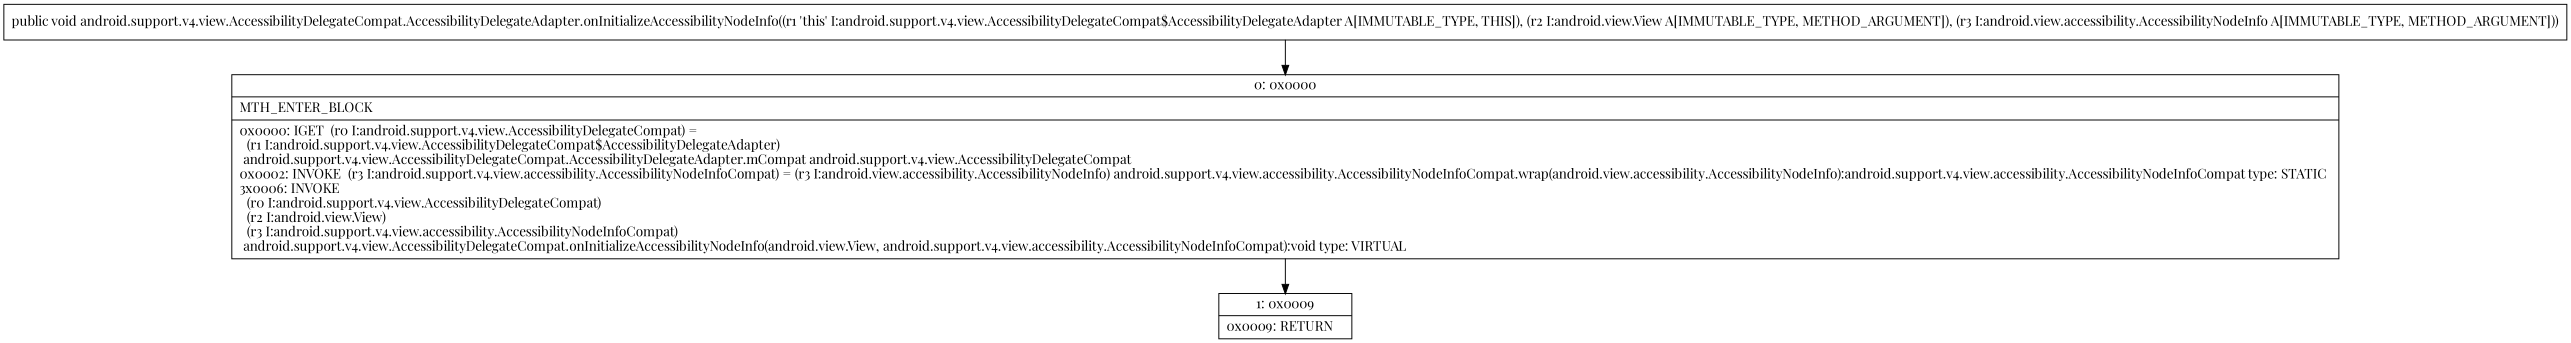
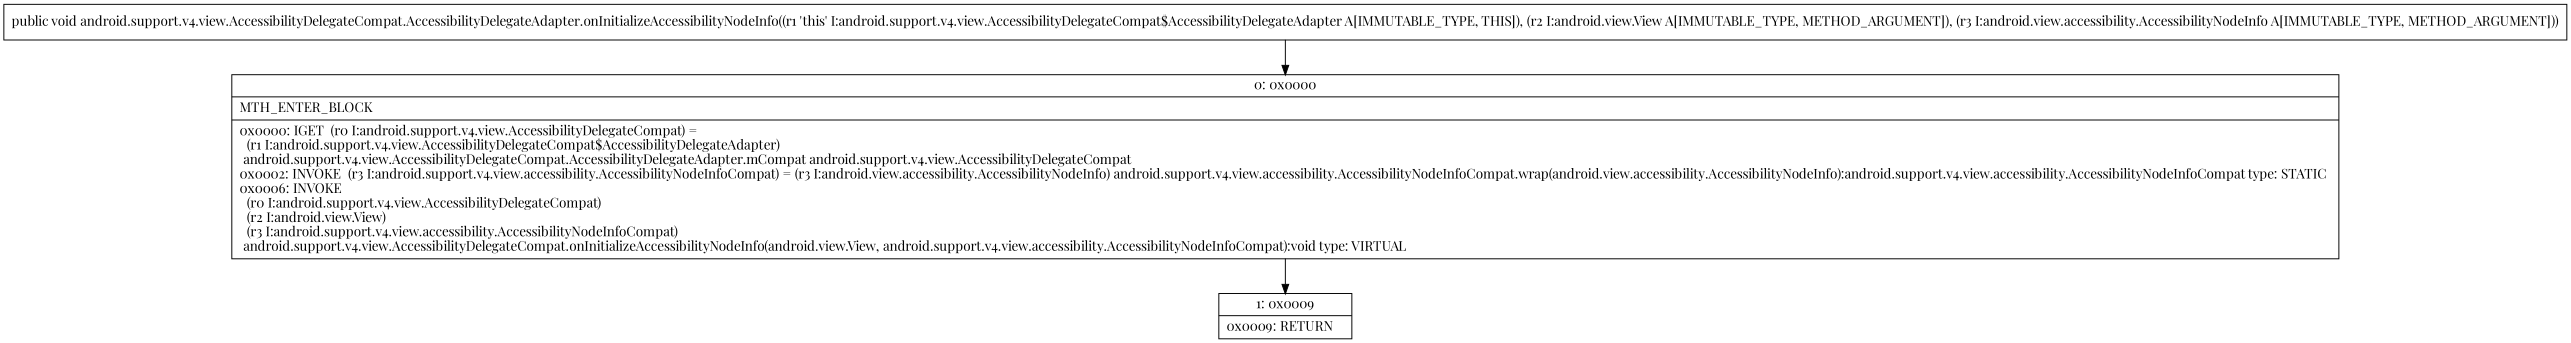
node "0: 0x0000": text "3x0006: INVOKE" -> "0x0006: INVOKE"
